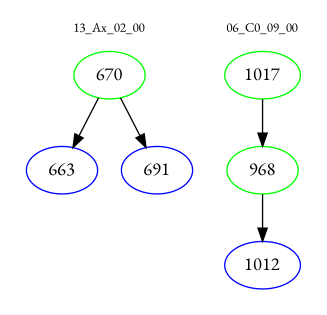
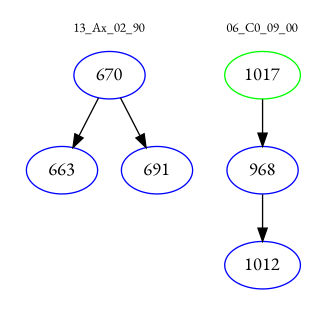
cluster "13_Ax_02_00": label "13_Ax_02_00" -> "13_Ax_02_90"
node "670": color green -> blue
node "968": color green -> blue
